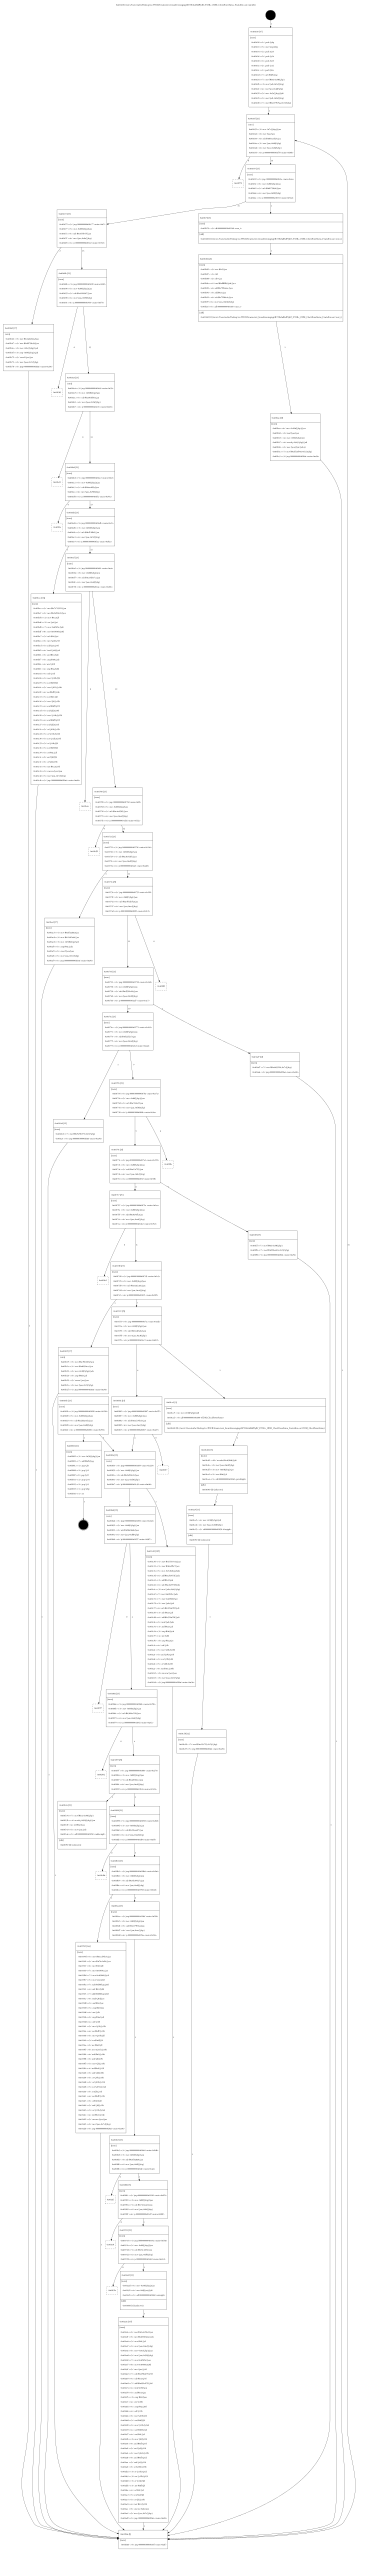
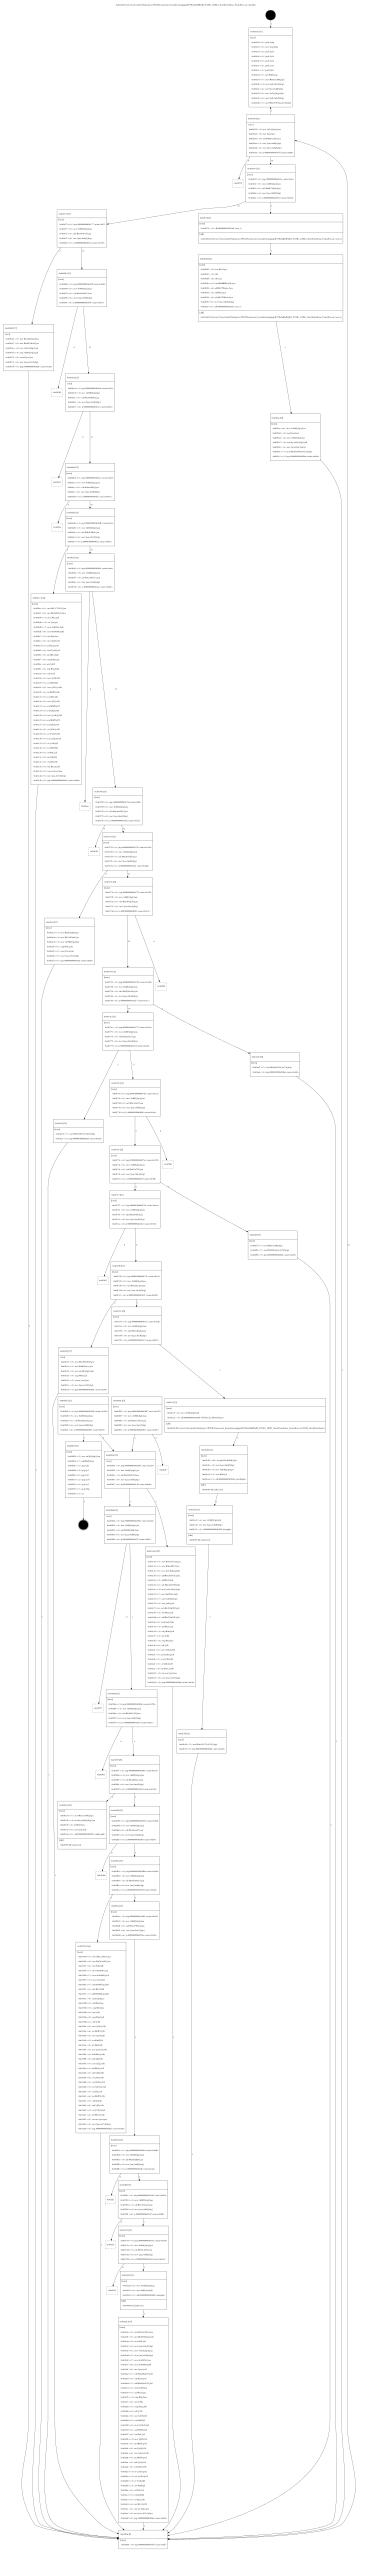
edge "0x401610 [47]" -> "0x40163f [26]": reversed
edge "0x4017e9 [25]" -> "0x401802 [25]": removed, label "6"
